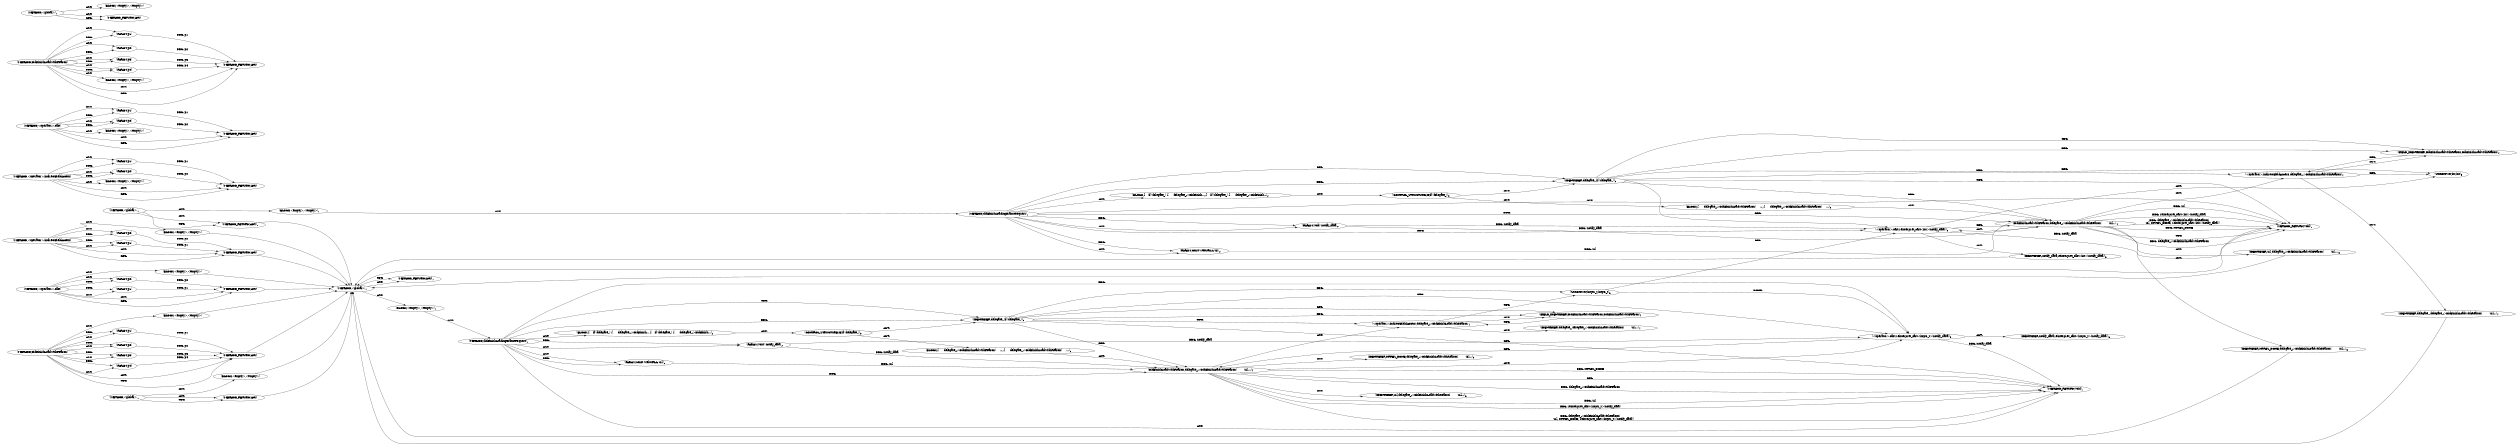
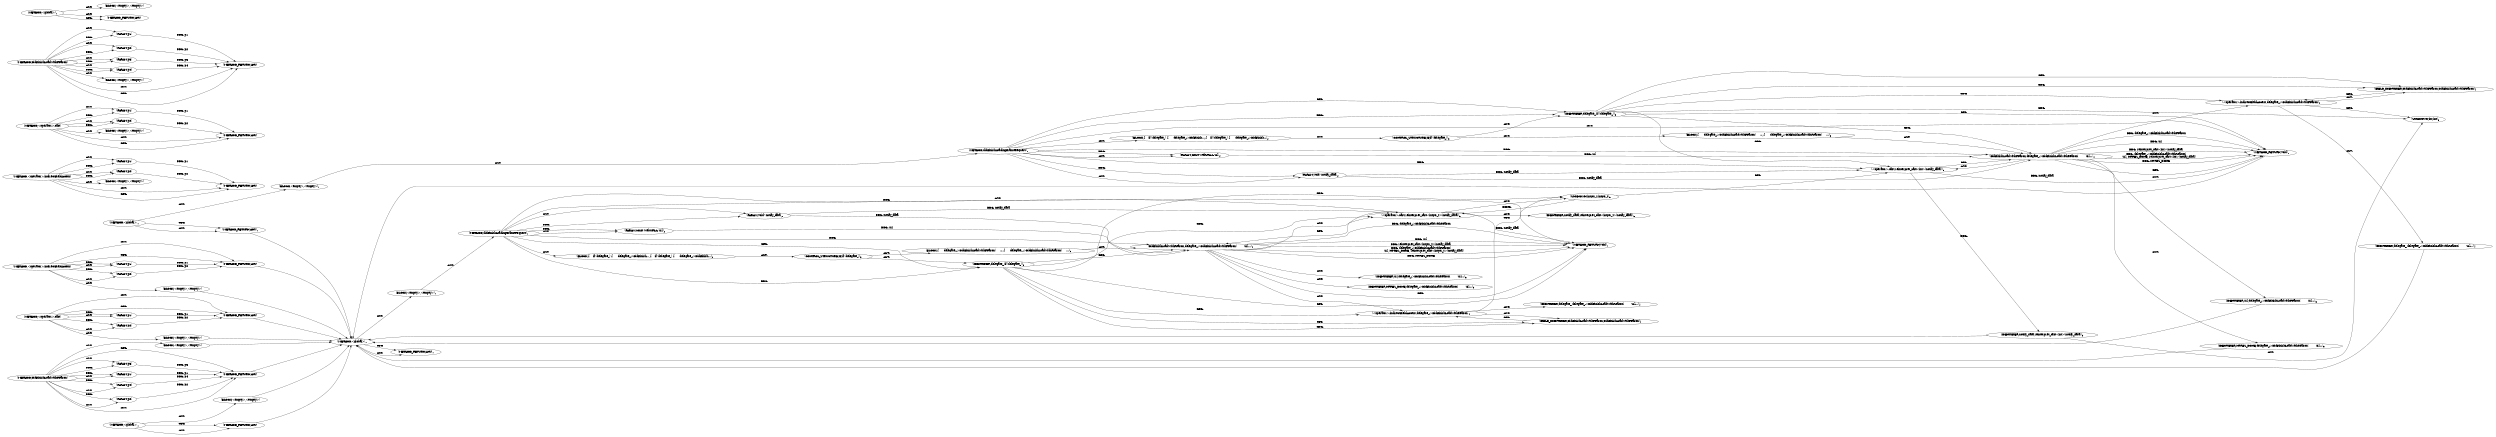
edge "(<operator>.cast,reinterpret_cast<int>(notify_data))" -> "(UNKNOWN,int,int)": now "(IDENTIFIER,notify_data,reinterpret_cast<int>(notify_data))" -> "(UNKNOWN,int,int)"
edge "(<operator>.cast,reinterpret_cast<intptr_t>(notify_data))" -> "(UNKNOWN,intptr_t,intptr_t)": added, label "AST:"
edge "(<operator>.cast,reinterpret_cast<int>(notify_data))" -> "(IDENTIFIER,notify_data,reinterpret_cast<int>(notify_data))": label "AST: " -> "DDG: "
